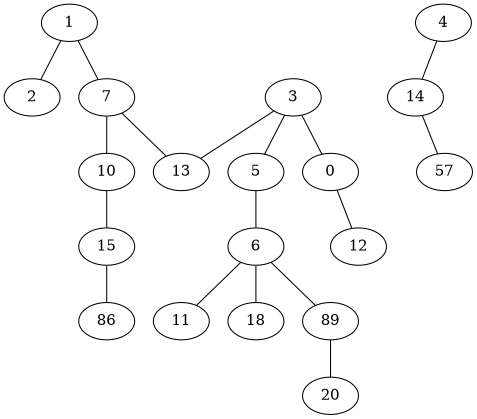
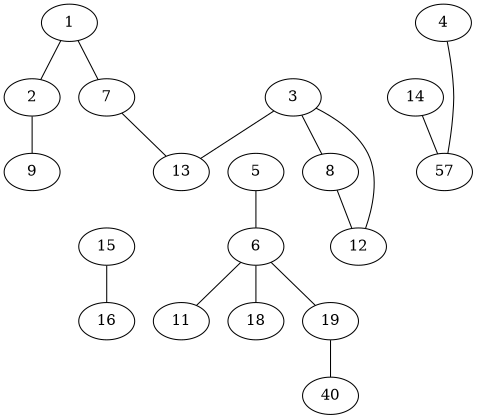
edge "4" -- "14": now "4" -- "57"
edge "3" -- "5": now "3" -- "12"
node "9": added
node "10": removed
node "0": label "0" -> "8"
node "86": label "86" -> "16"
node "89": label "89" -> "19"
node "20": label "20" -> "40"
